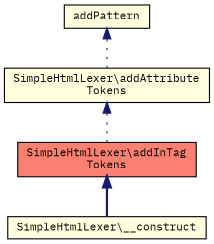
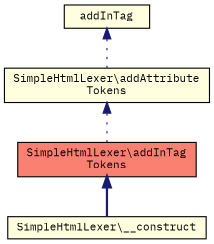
node "addPattern": label "addPattern" -> "addInTag"
